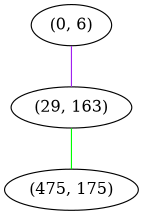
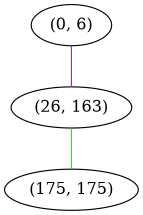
node "(29, 163)": label "(29, 163)" -> "(26, 163)"
node "(475, 175)": label "(475, 175)" -> "(175, 175)"
